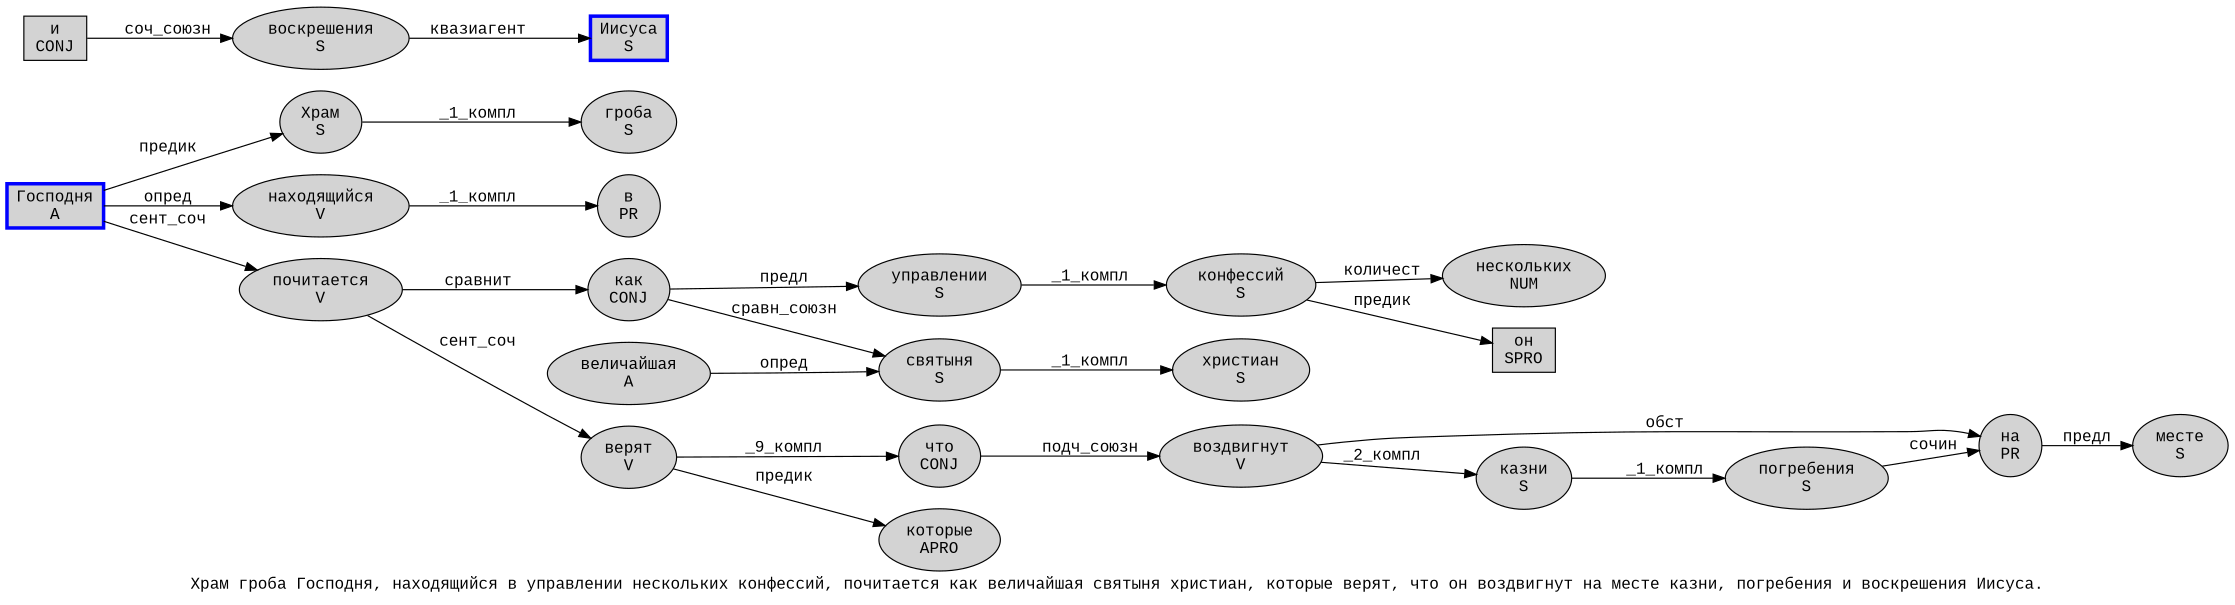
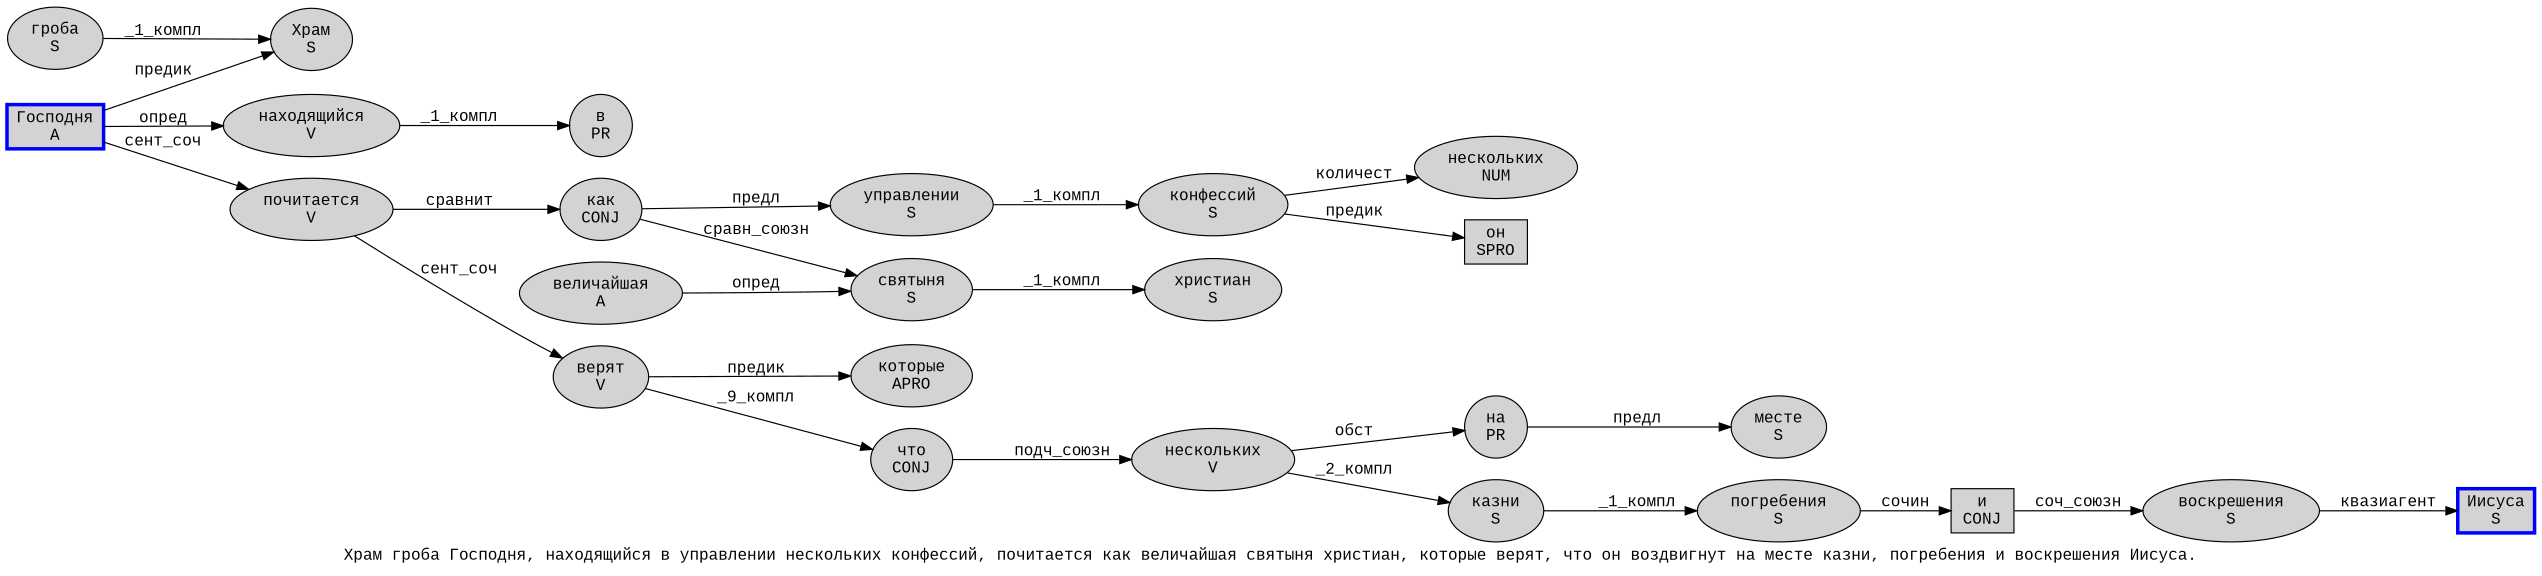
edge "Храм S" -> "гроба S": reversed
node "воздвигнут V": label "воздвигнут V" -> "нескольких V"
edge "погребения S" -> "на PR": now "погребения S" -> "и CONJ"
